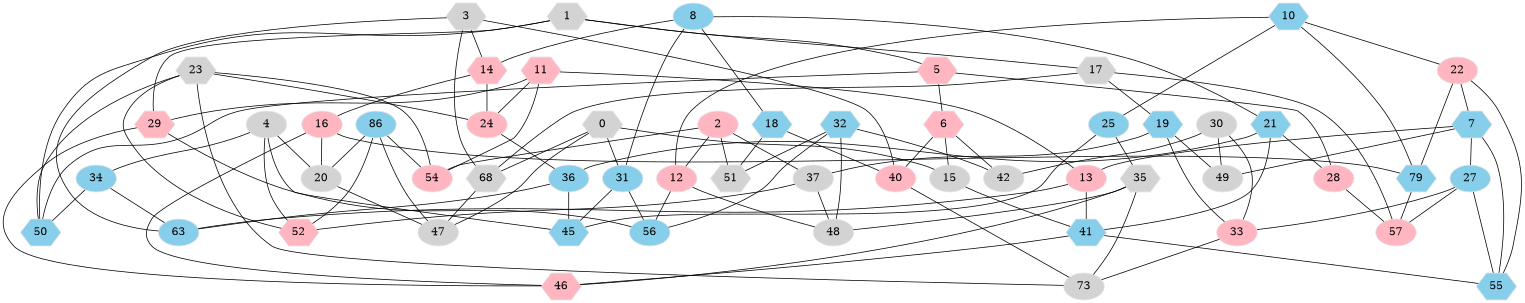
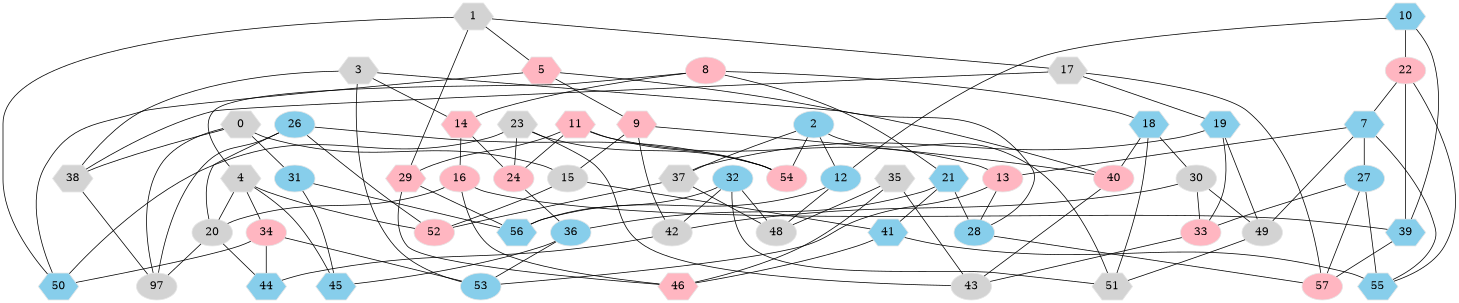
node "8": fillcolor skyblue -> lightpink
edge "8" -- "31": now "8" -- "4"
node "4": shape ellipse -> hexagon
node "86": label "86" -> "26"
node "2": fillcolor lightpink -> skyblue
node "32": shape hexagon -> ellipse
node "6": label "6" -> "9"
node "25": removed
edge "18" -- "30": added
edge "23" -- "52": now "15" -- "52"
node "34": fillcolor skyblue -> lightpink
node "68": label "68" -> "38"
node "12": fillcolor lightpink -> skyblue
node "37": shape ellipse -> hexagon
node "28": fillcolor lightpink -> skyblue
node "79": label "79" -> "39"
edge "13" -- "41": now "13" -- "28"
node "63": label "63" -> "53"
node "52": shape hexagon -> ellipse
node "47": label "47" -> "97"
node "56": shape ellipse -> hexagon
edge "49" -- "51": added
node "44": added
node "73": label "73" -> "43"
